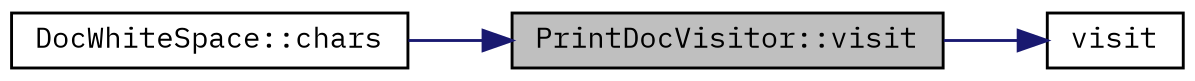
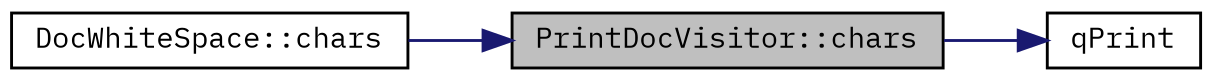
node "PrintDocVisitor::visit": label "PrintDocVisitor::visit" -> "PrintDocVisitor::chars"
node "visit": label "visit" -> "qPrint"
